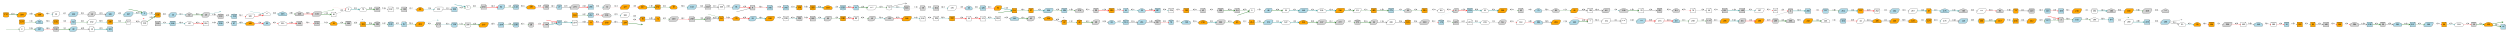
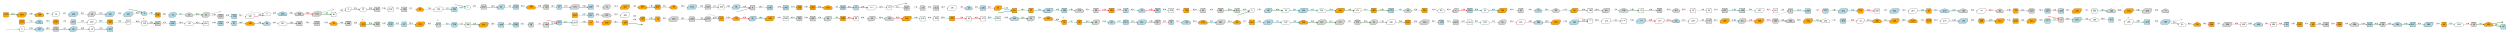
edge "116" -> "108": now "116" -> "129"
